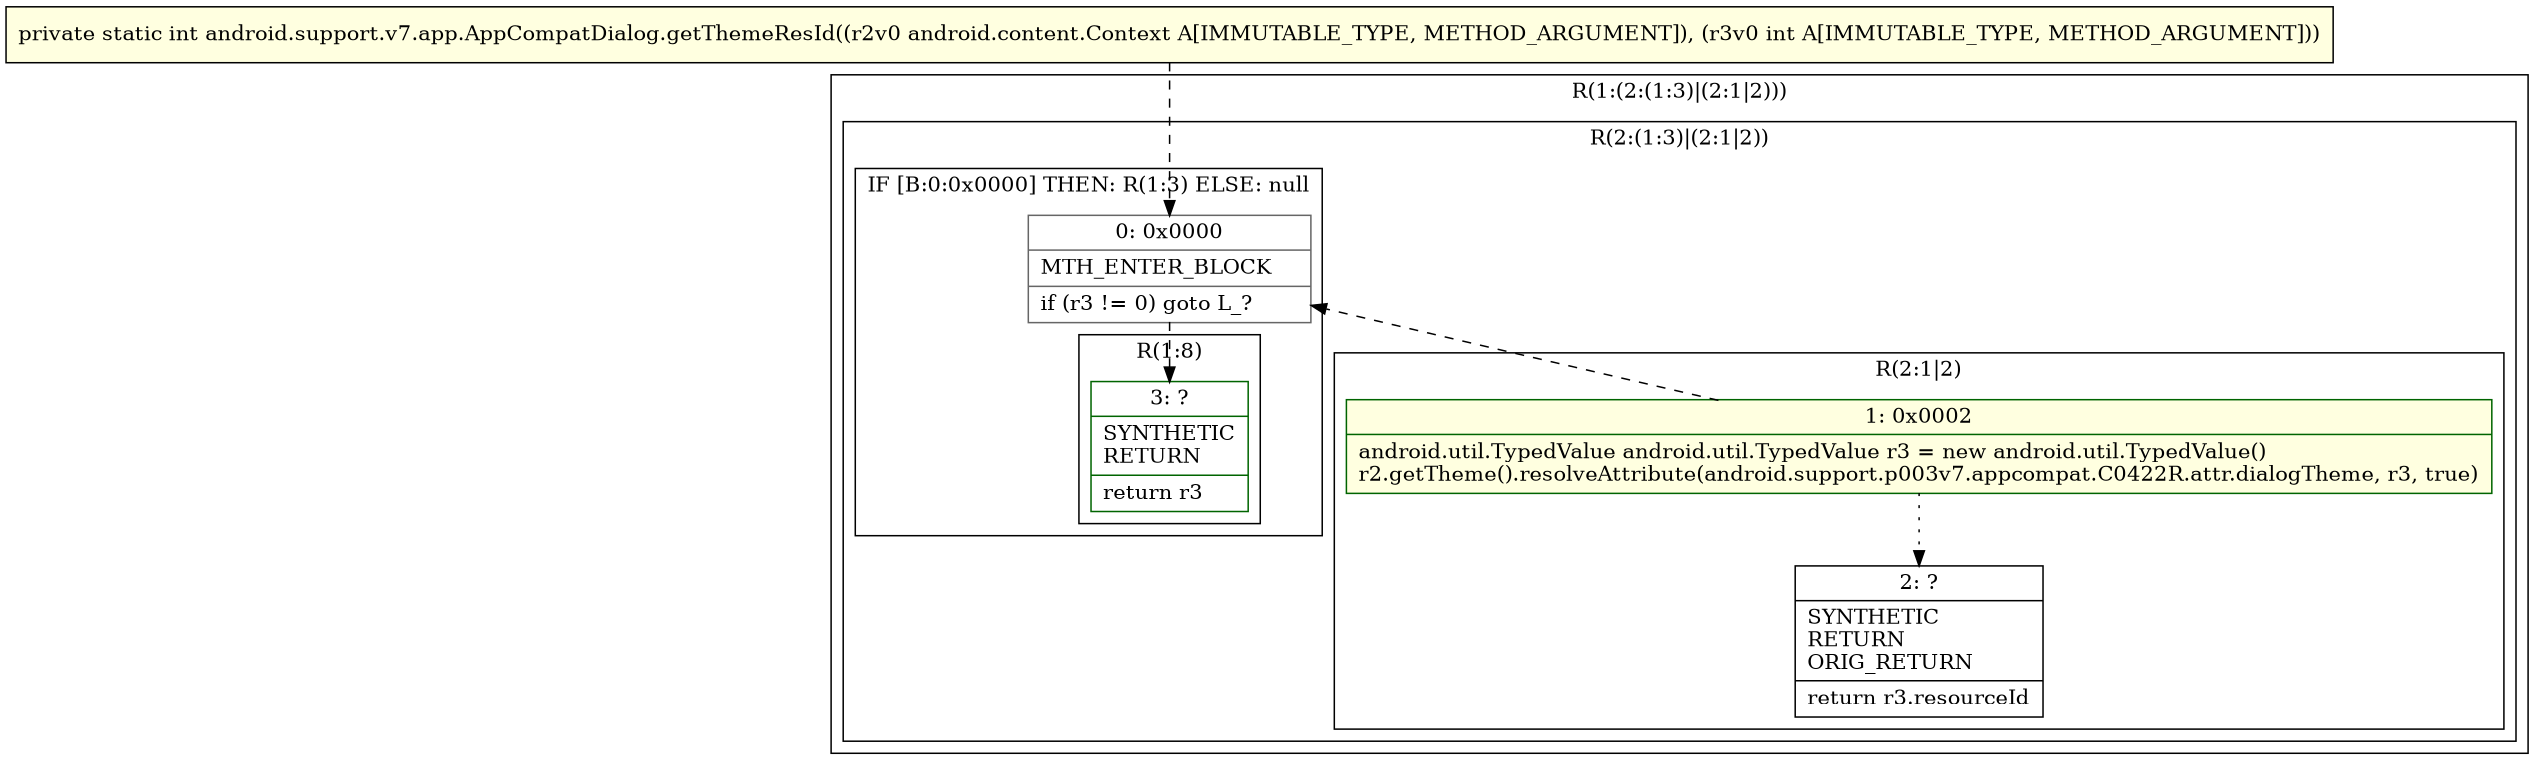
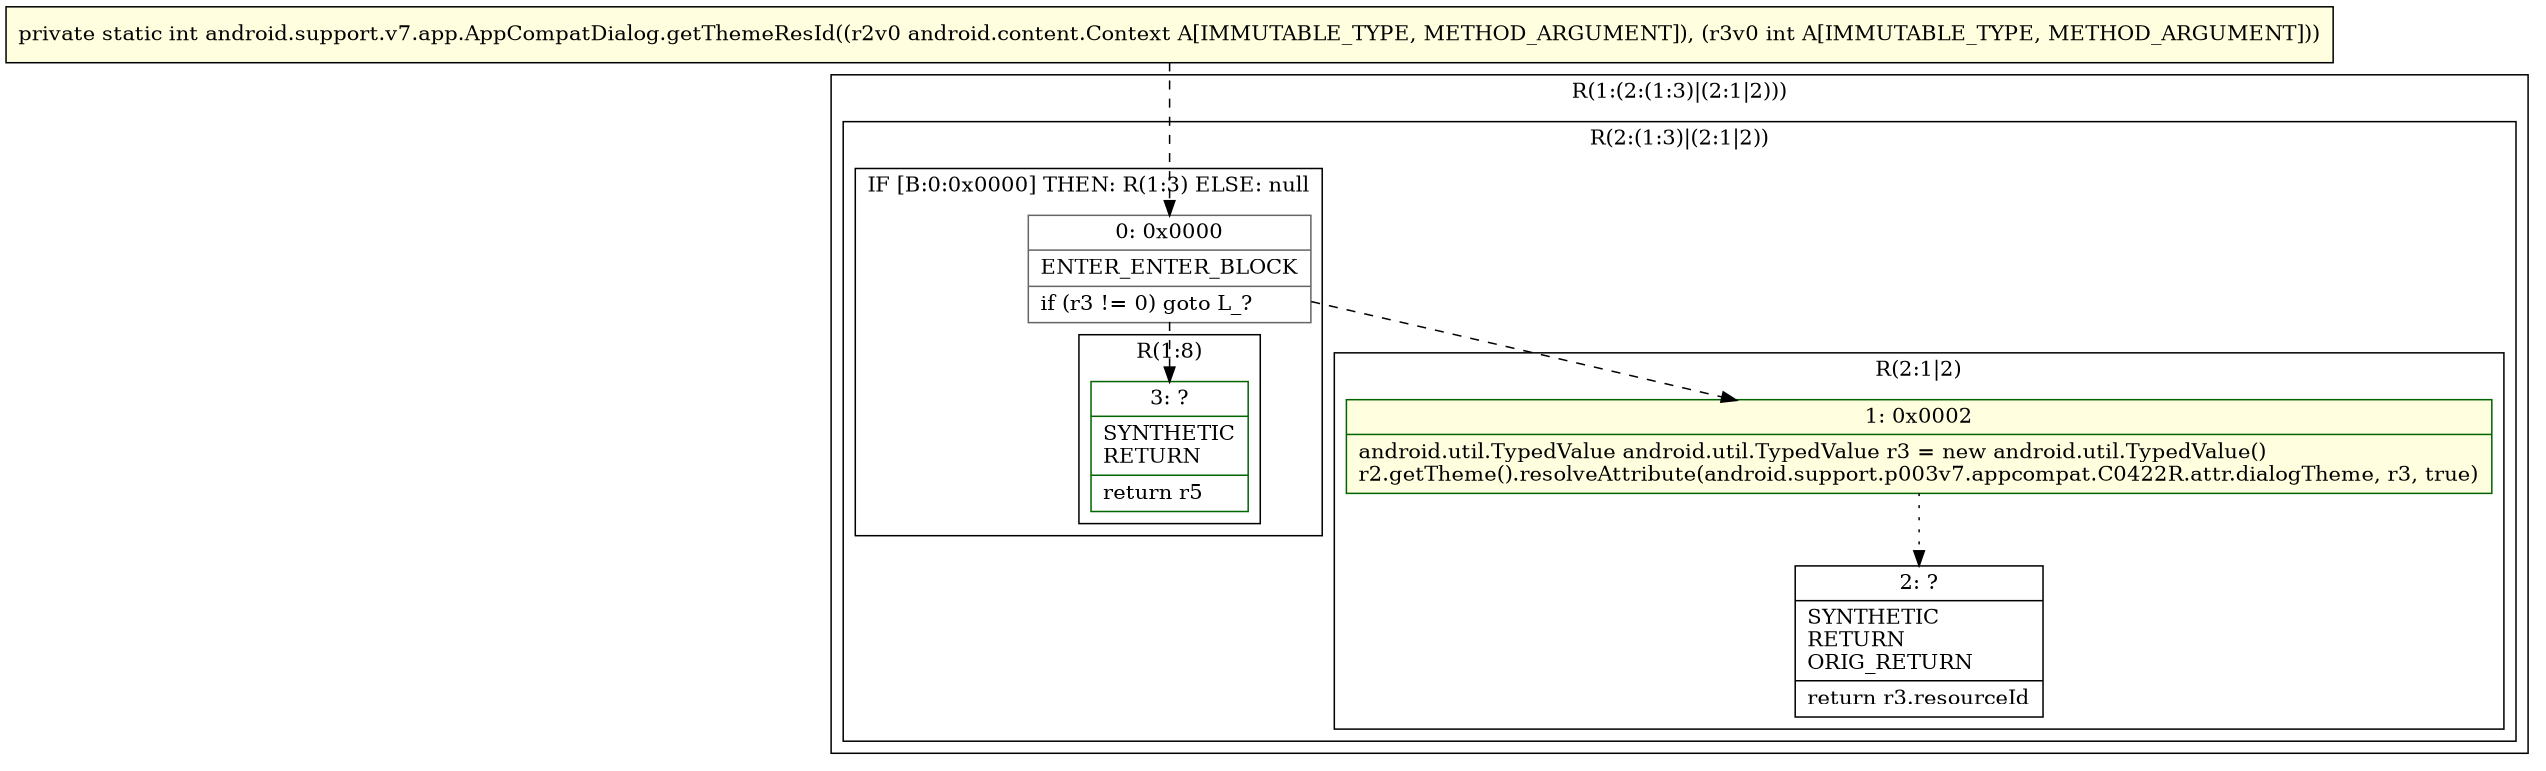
node "0: 0x0000": text "MTH_ENTER_BLOCK" -> "ENTER_ENTER_BLOCK"
edge "1: 0x0002" -> "0: 0x0000": reversed
node "3: ?": text "return r3" -> "return r5"
